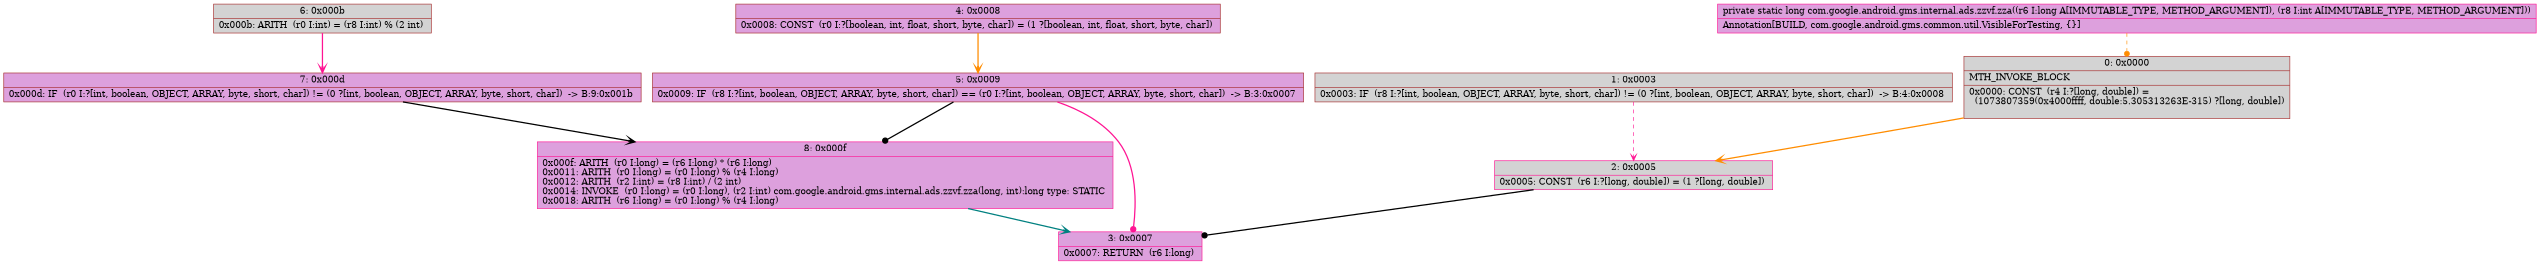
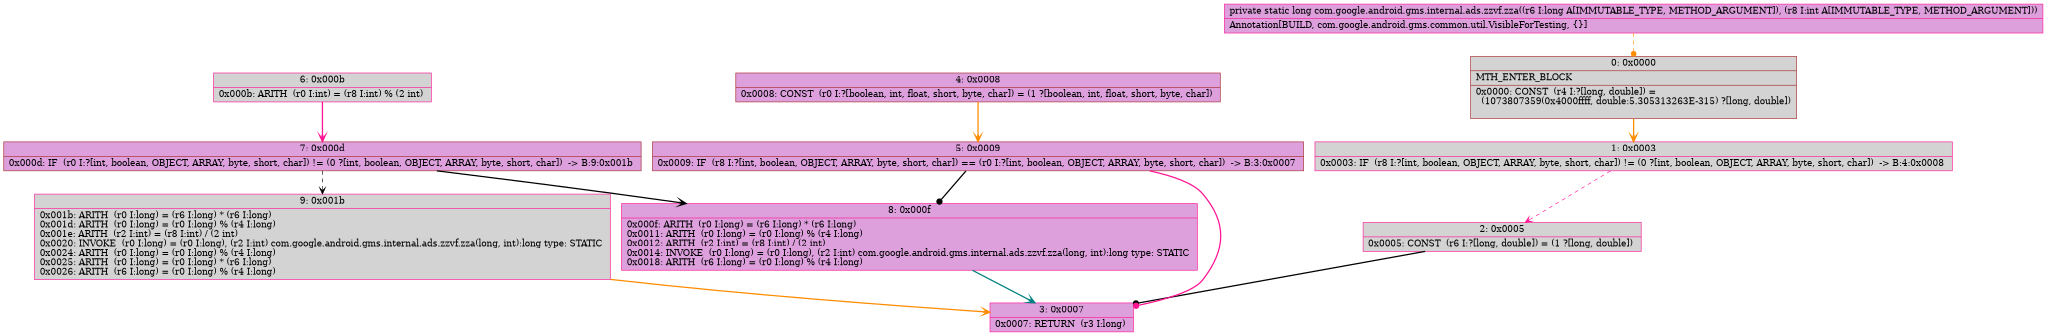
node "6: 0x000b": color brown -> deeppink
node "0: 0x0000": text "MTH_INVOKE_BLOCK" -> "MTH_ENTER_BLOCK"
node "1: 0x0003": color brown -> deeppink
edge "0: 0x0000" -> "2: 0x0005": now "0: 0x0000" -> "1: 0x0003"
node "9: 0x001b": added
node "3: 0x0007": text "0x0007: RETURN  (r6 I:long)" -> "0x0007: RETURN  (r3 I:long)"
